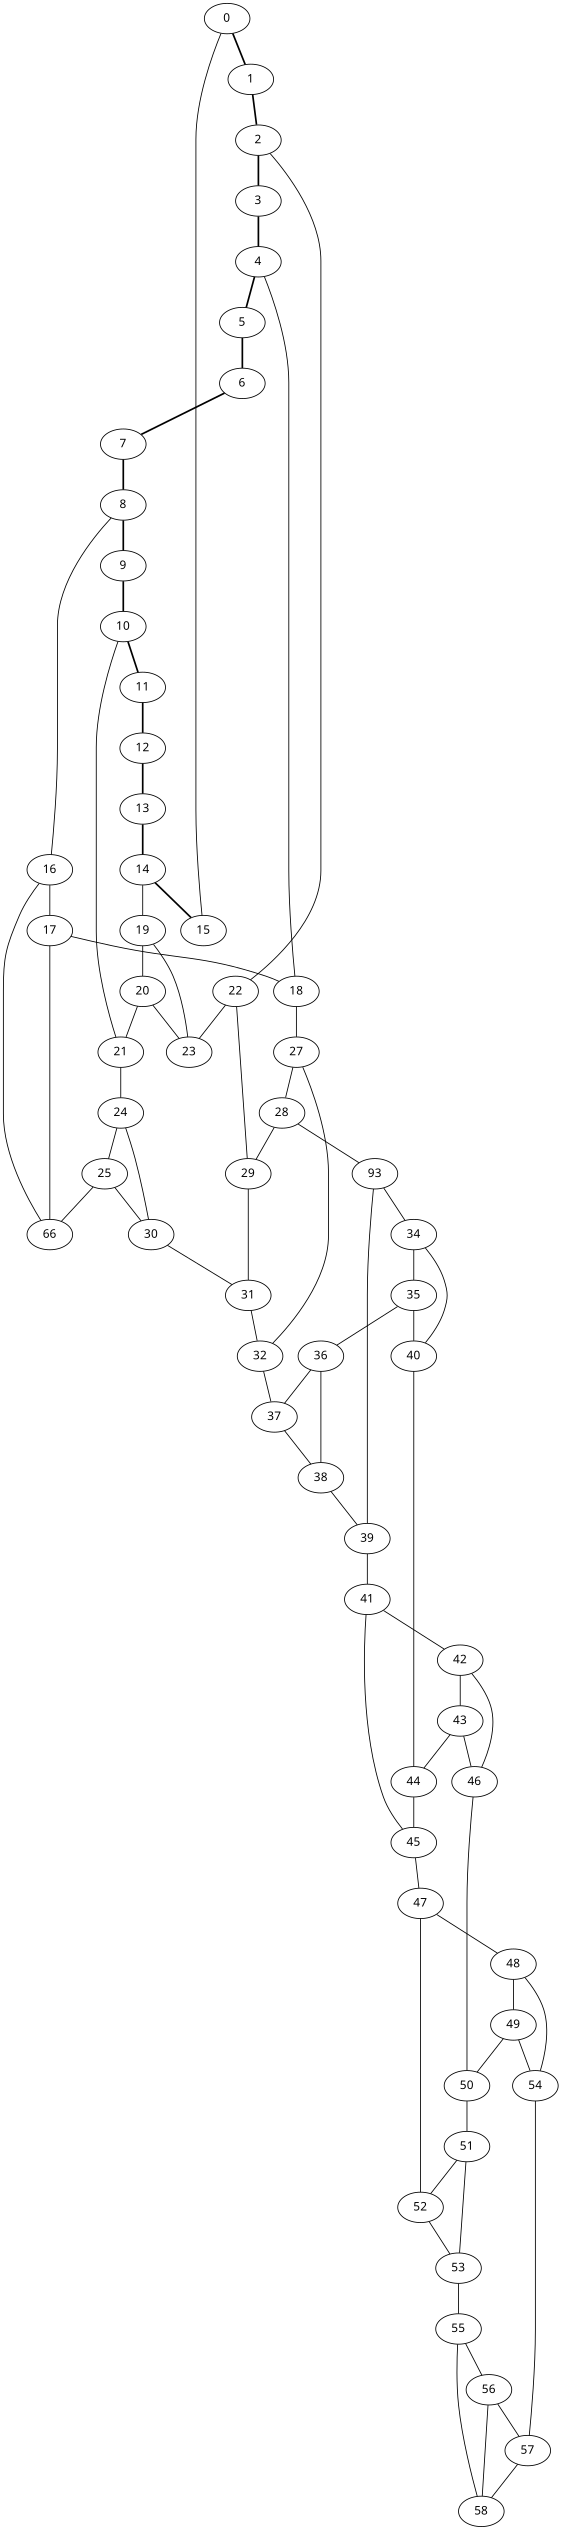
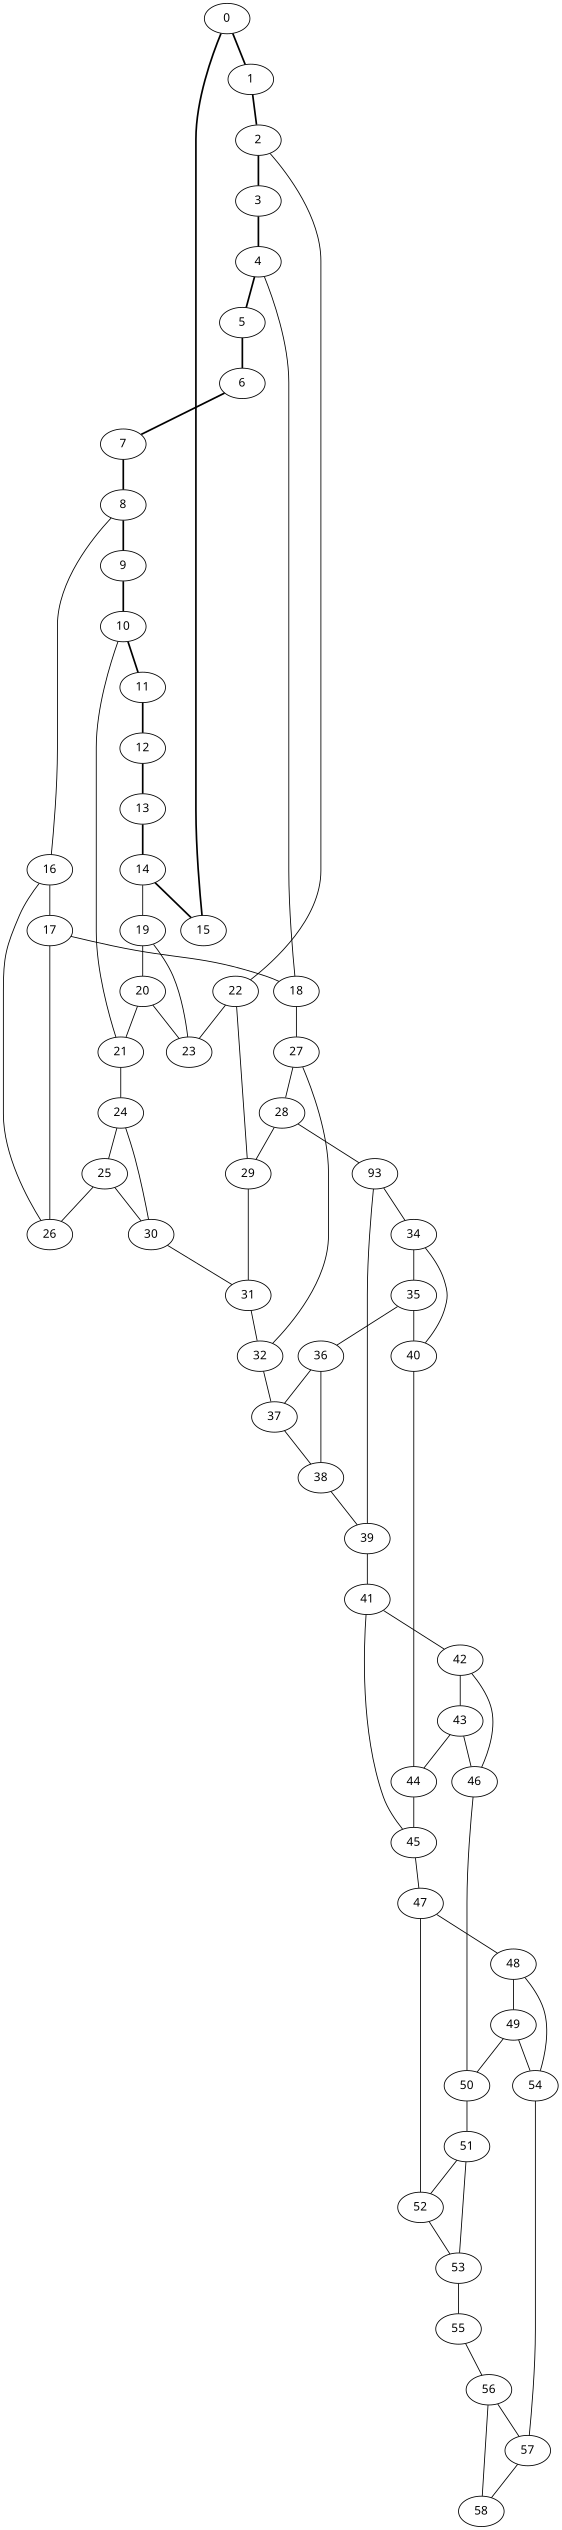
edge "0" -- "15": style solid -> bold
node "66": label "66" -> "26"
edge "55" -- "58": removed
